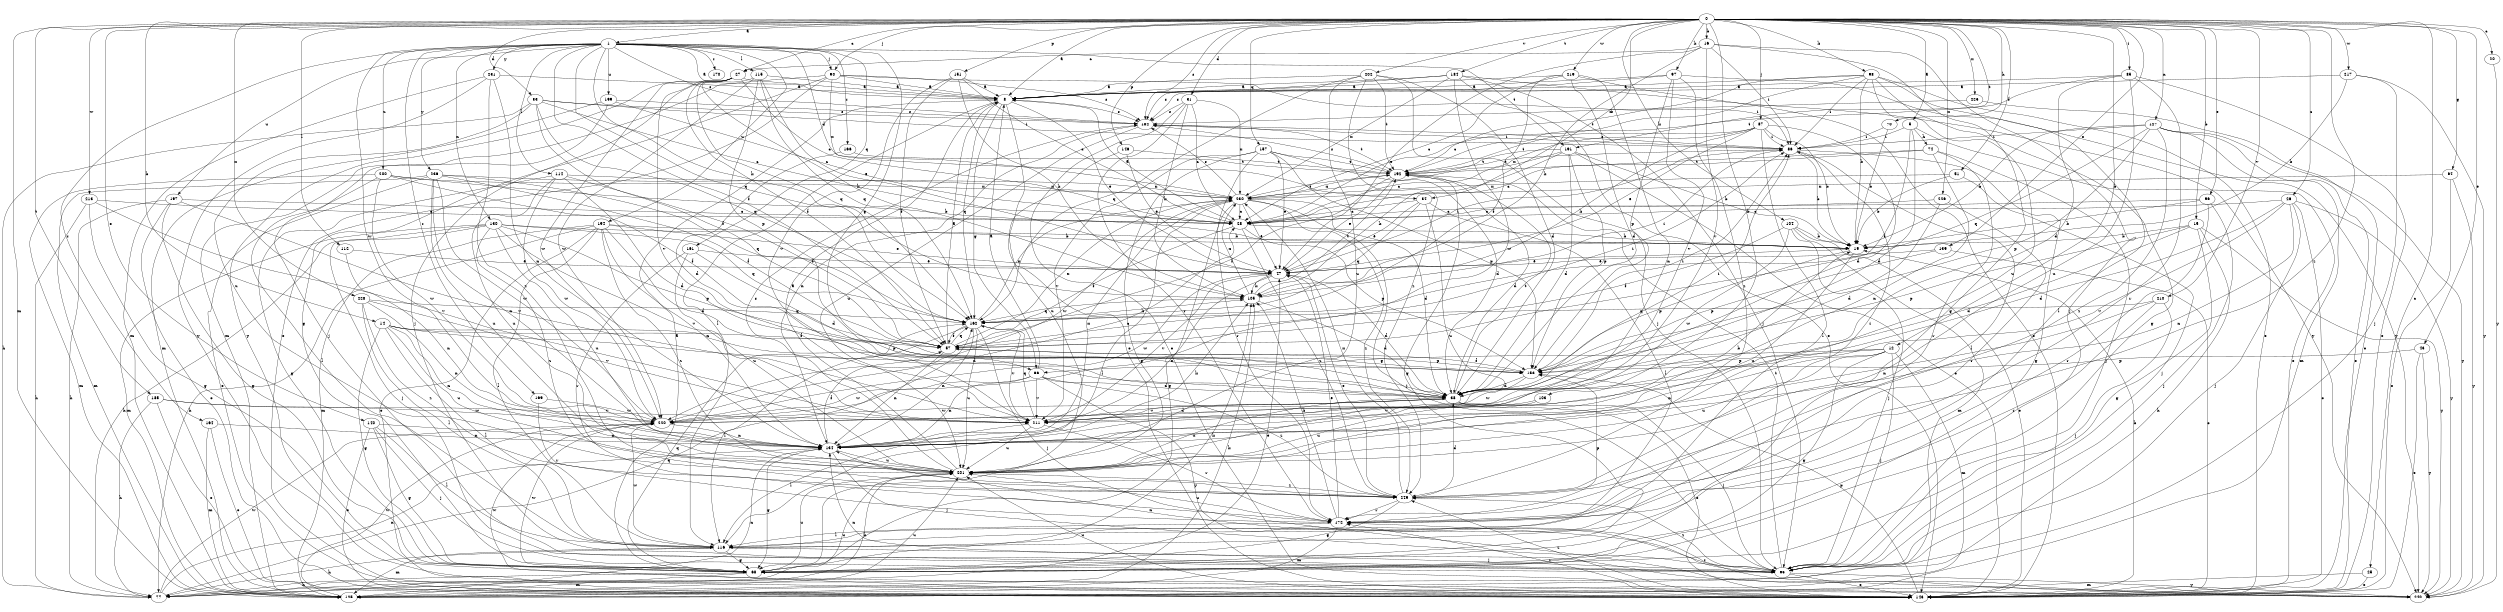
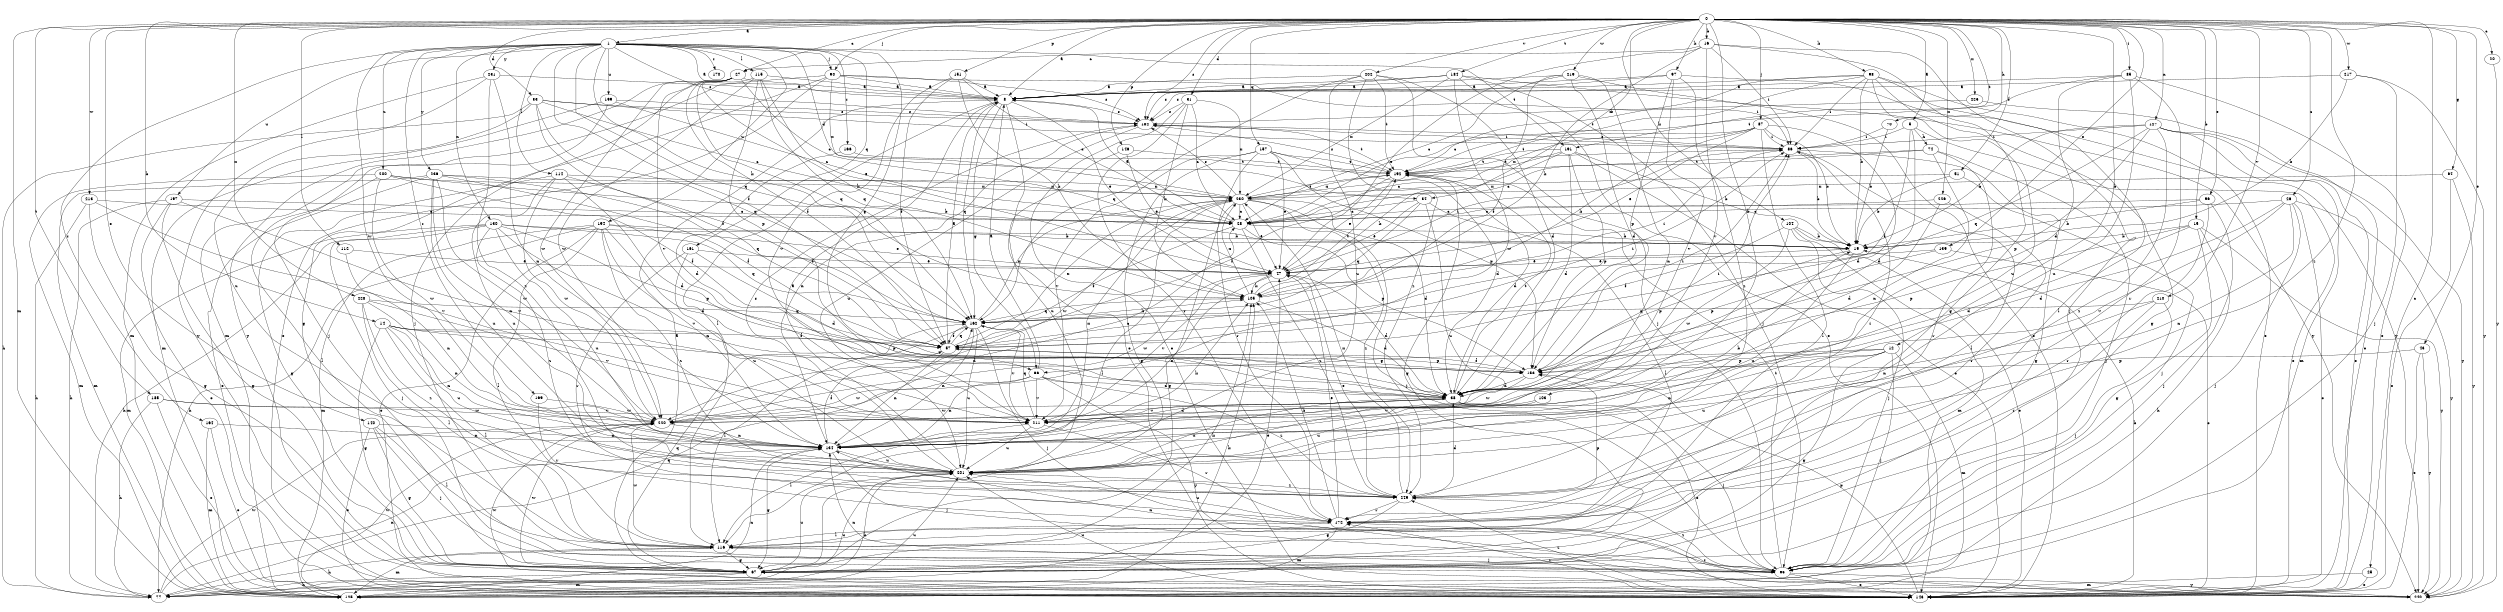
node "68": label "68" -> "67"
